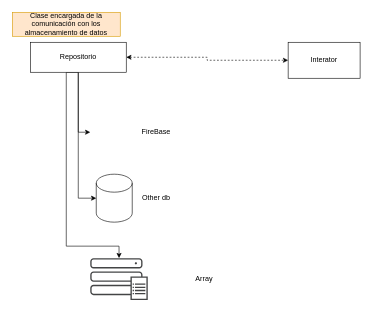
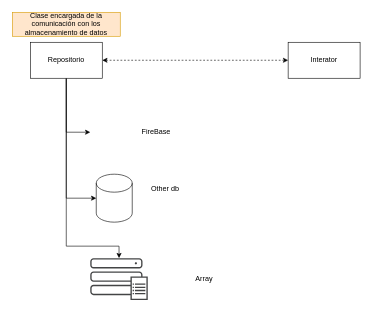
node "Repositorio": size 96x30 -> 72x36
node "Other db": moved (156, 198) -> (165, 189)
